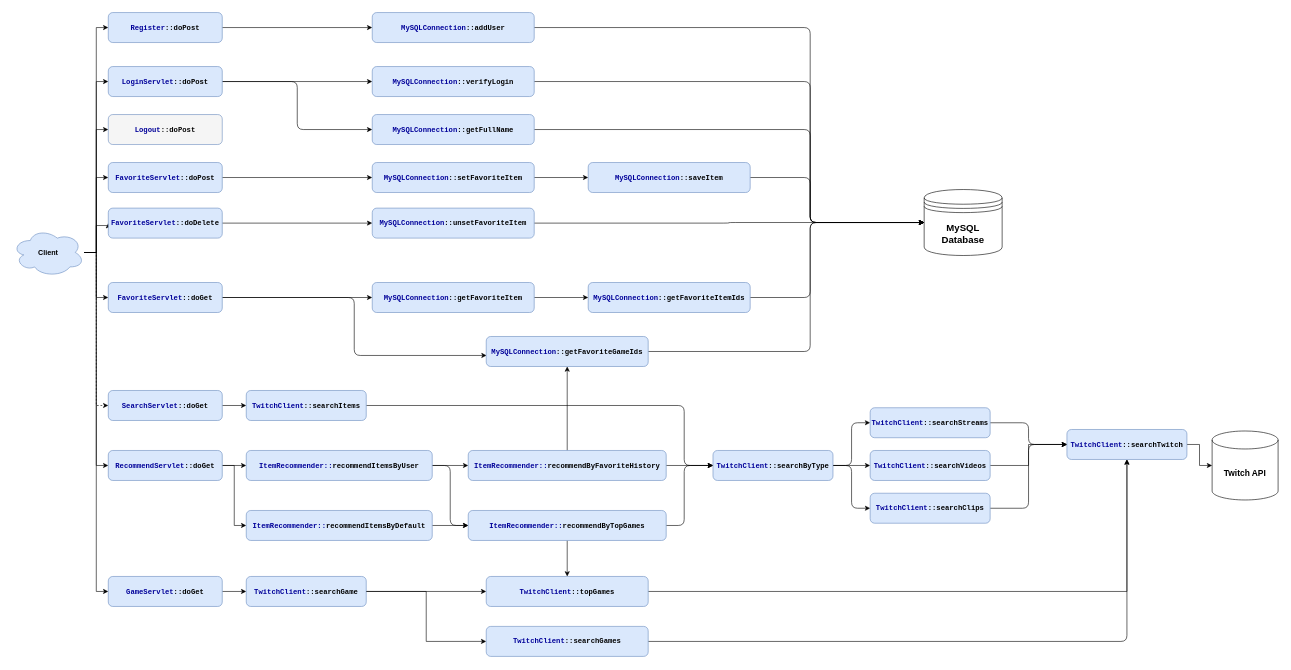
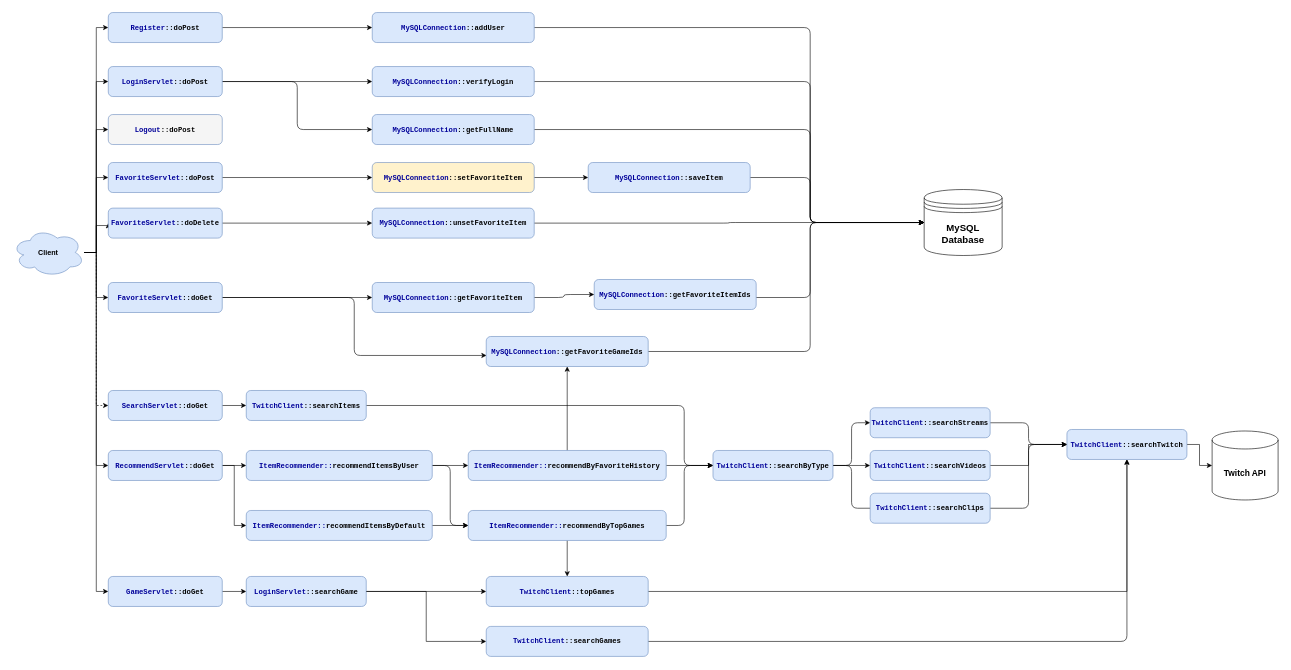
node "MySQLConnection::setFavoriteItem": fillcolor #dae8fc -> #fff2cc
node "MySQLConnection::getFavoriteItemIds": moved (669, 297) -> (675, 294)
edge "TwitchClient::searchByType" -> "TwitchClient::searchClips": arrowhead classic -> none
node "TwitchClient::searchGame": label "TwitchClient::searchGame" -> "LoginServlet::searchGame"
